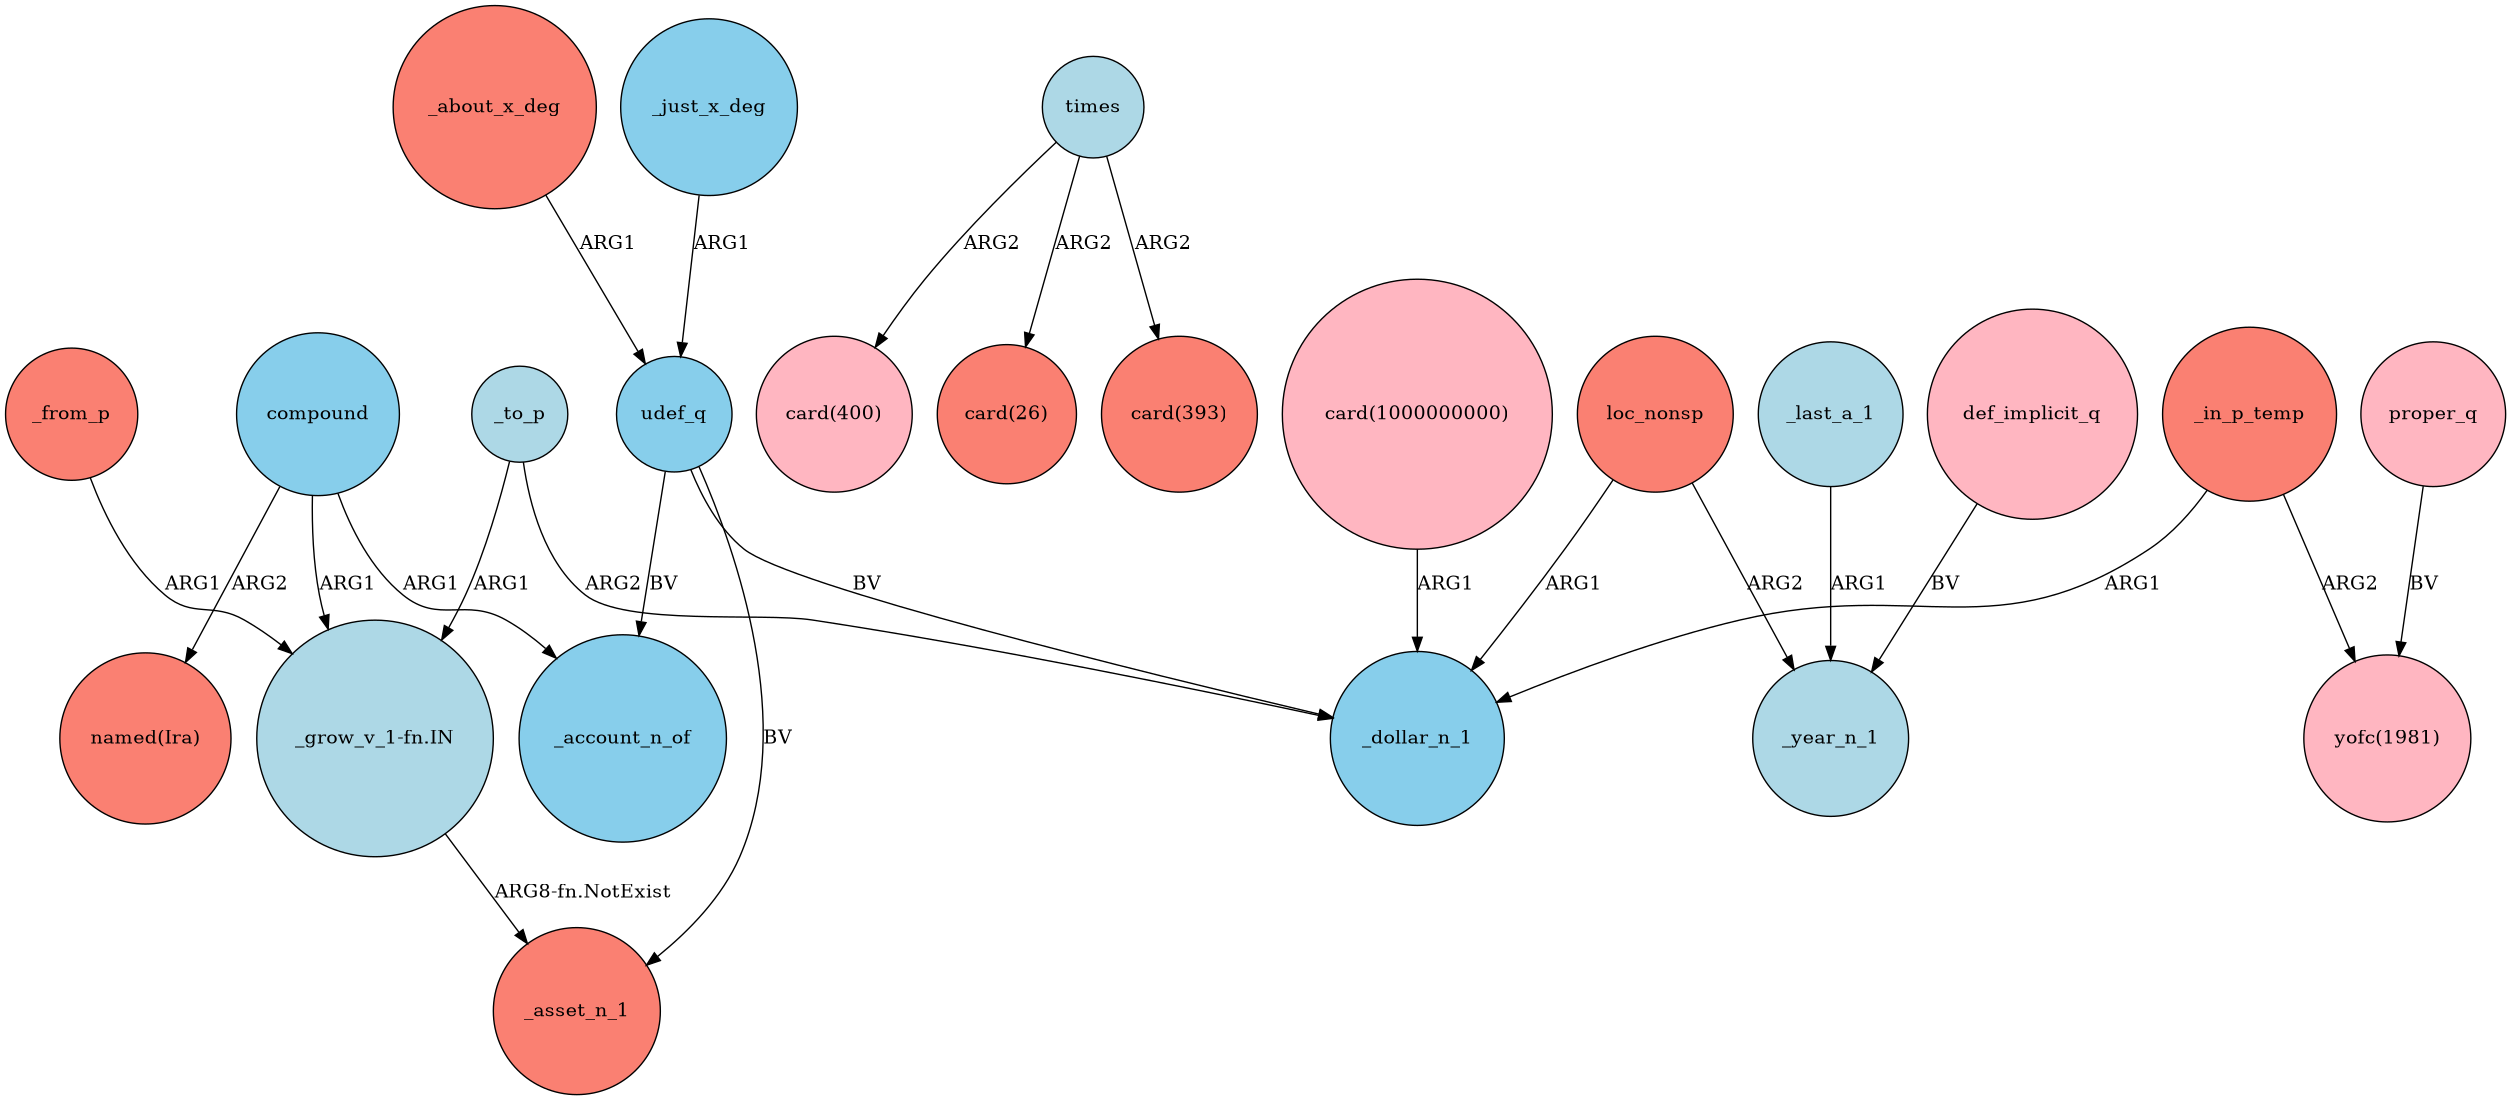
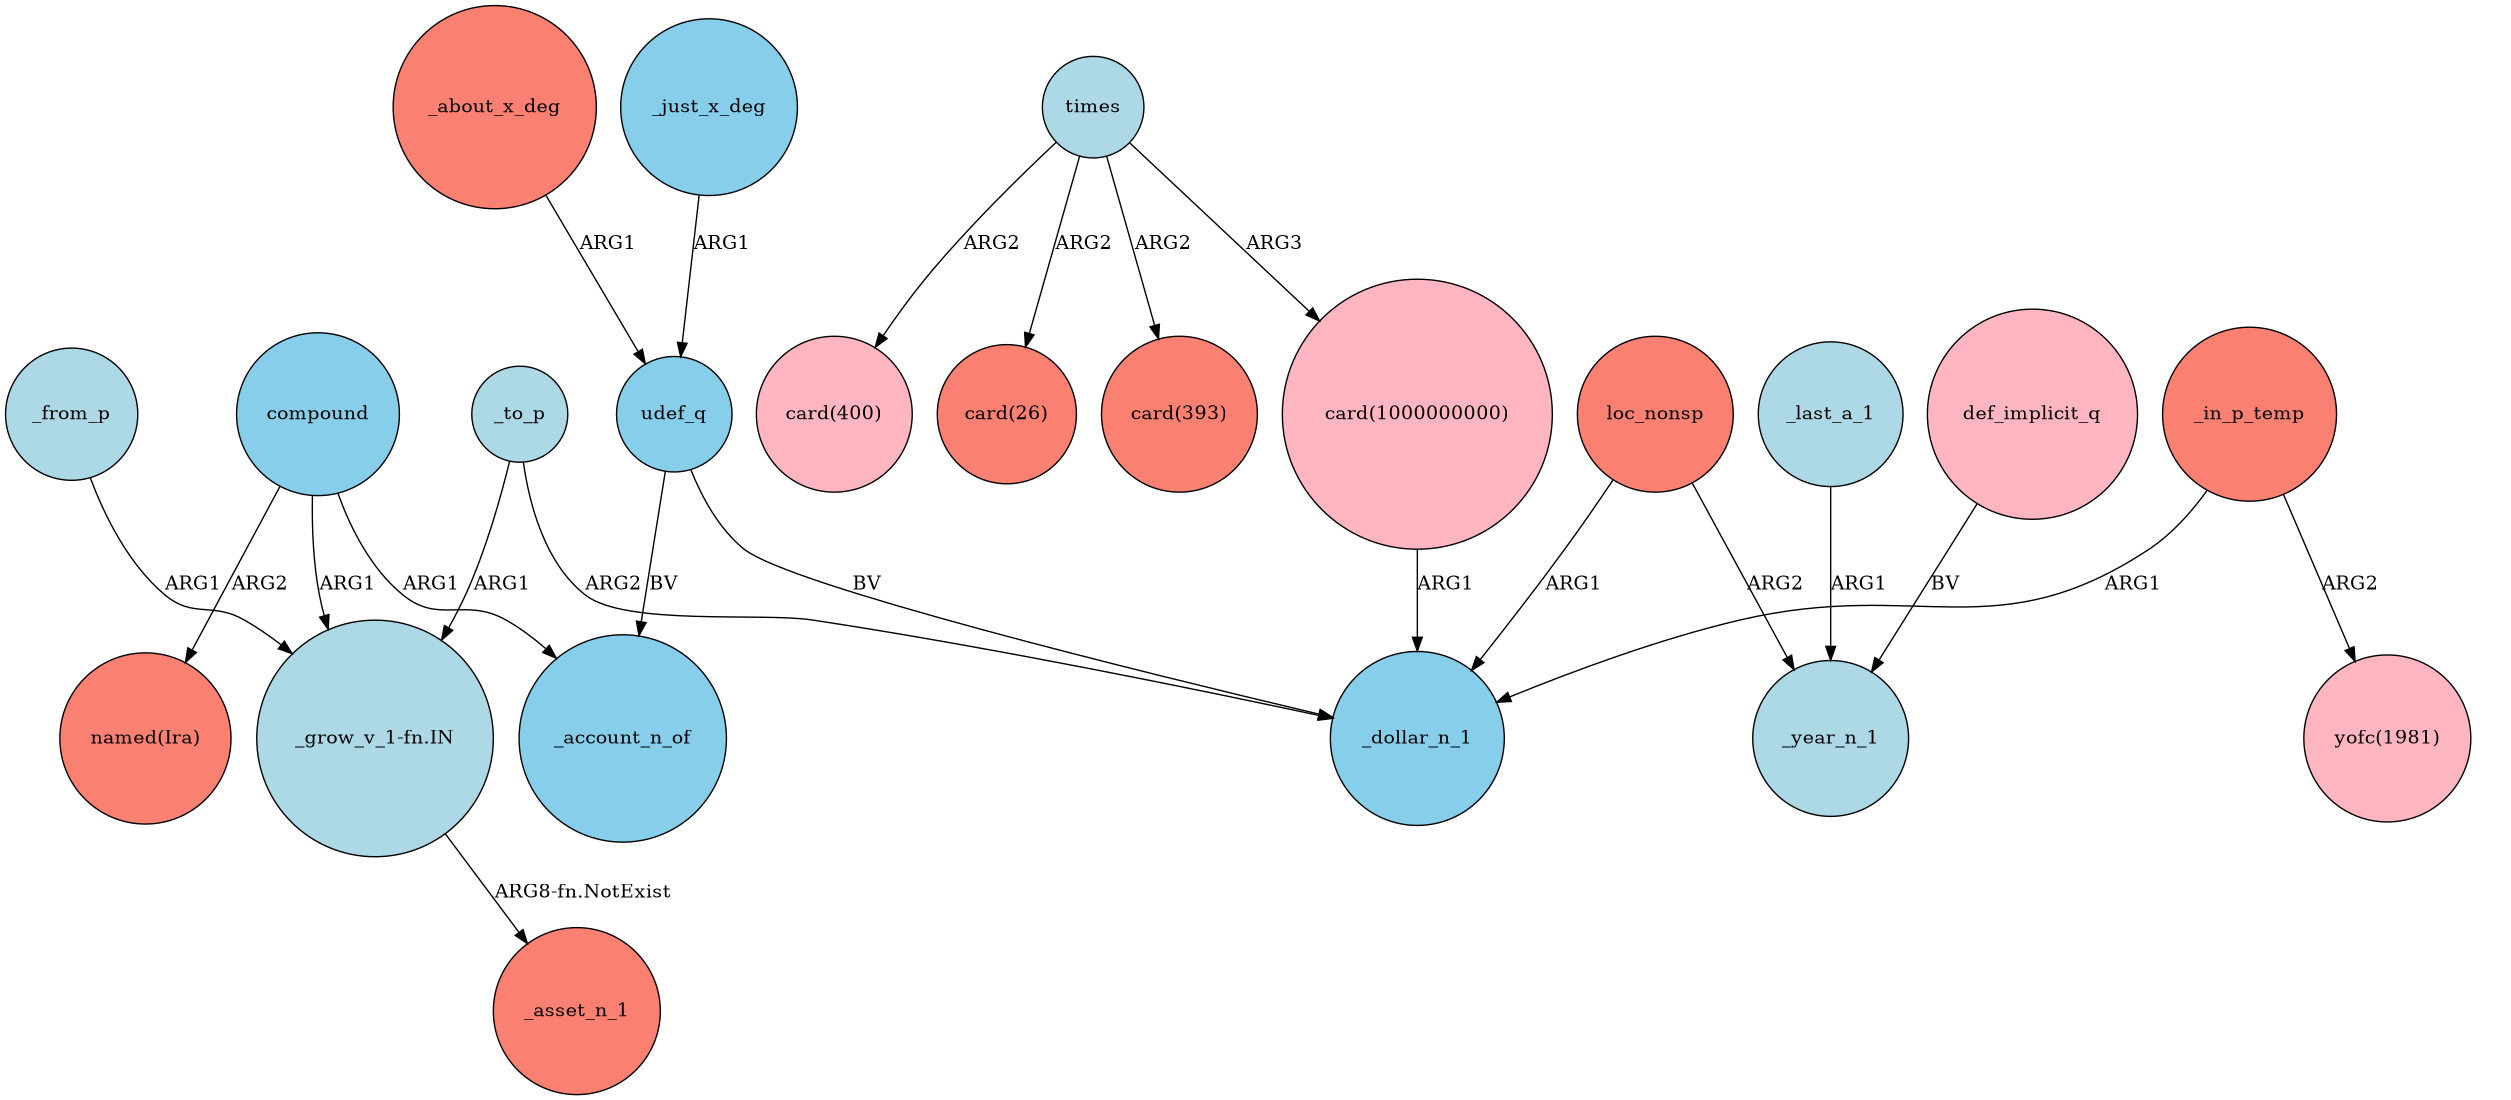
edge "times" -> "card(1000000000)": added, label "ARG3"
node "_from_p": fillcolor salmon -> lightblue
node "proper_q": removed
edge "udef_q" -> "_asset_n_1": removed, label "BV"
